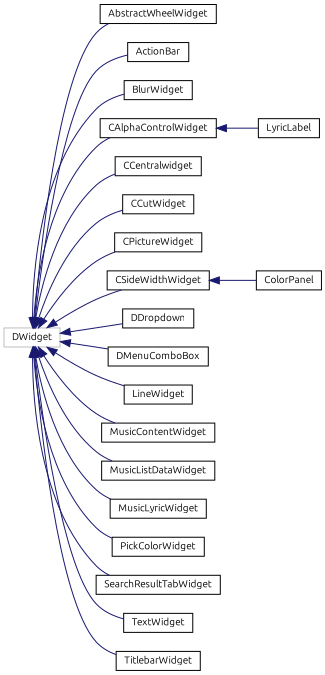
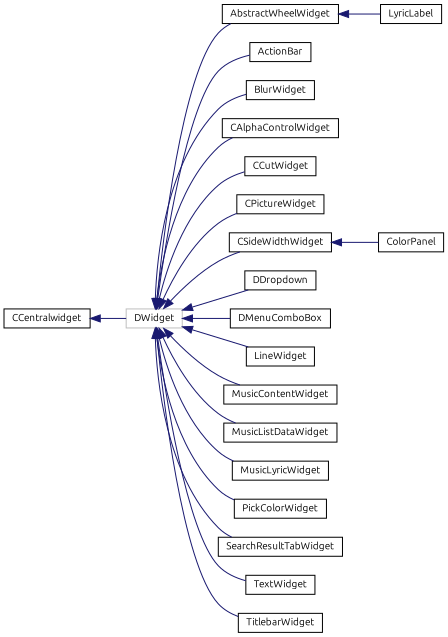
edge "LyricLabel" -> "CAlphaControlWidget": now "LyricLabel" -> "AbstractWheelWidget"
edge "CCentralwidget" -> "DWidget": reversed
